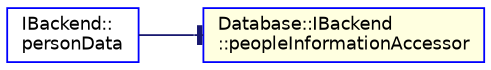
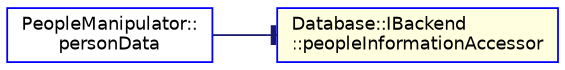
node "IBackend:: personData": label "IBackend:: personData" -> "PeopleManipulator:: personData"
